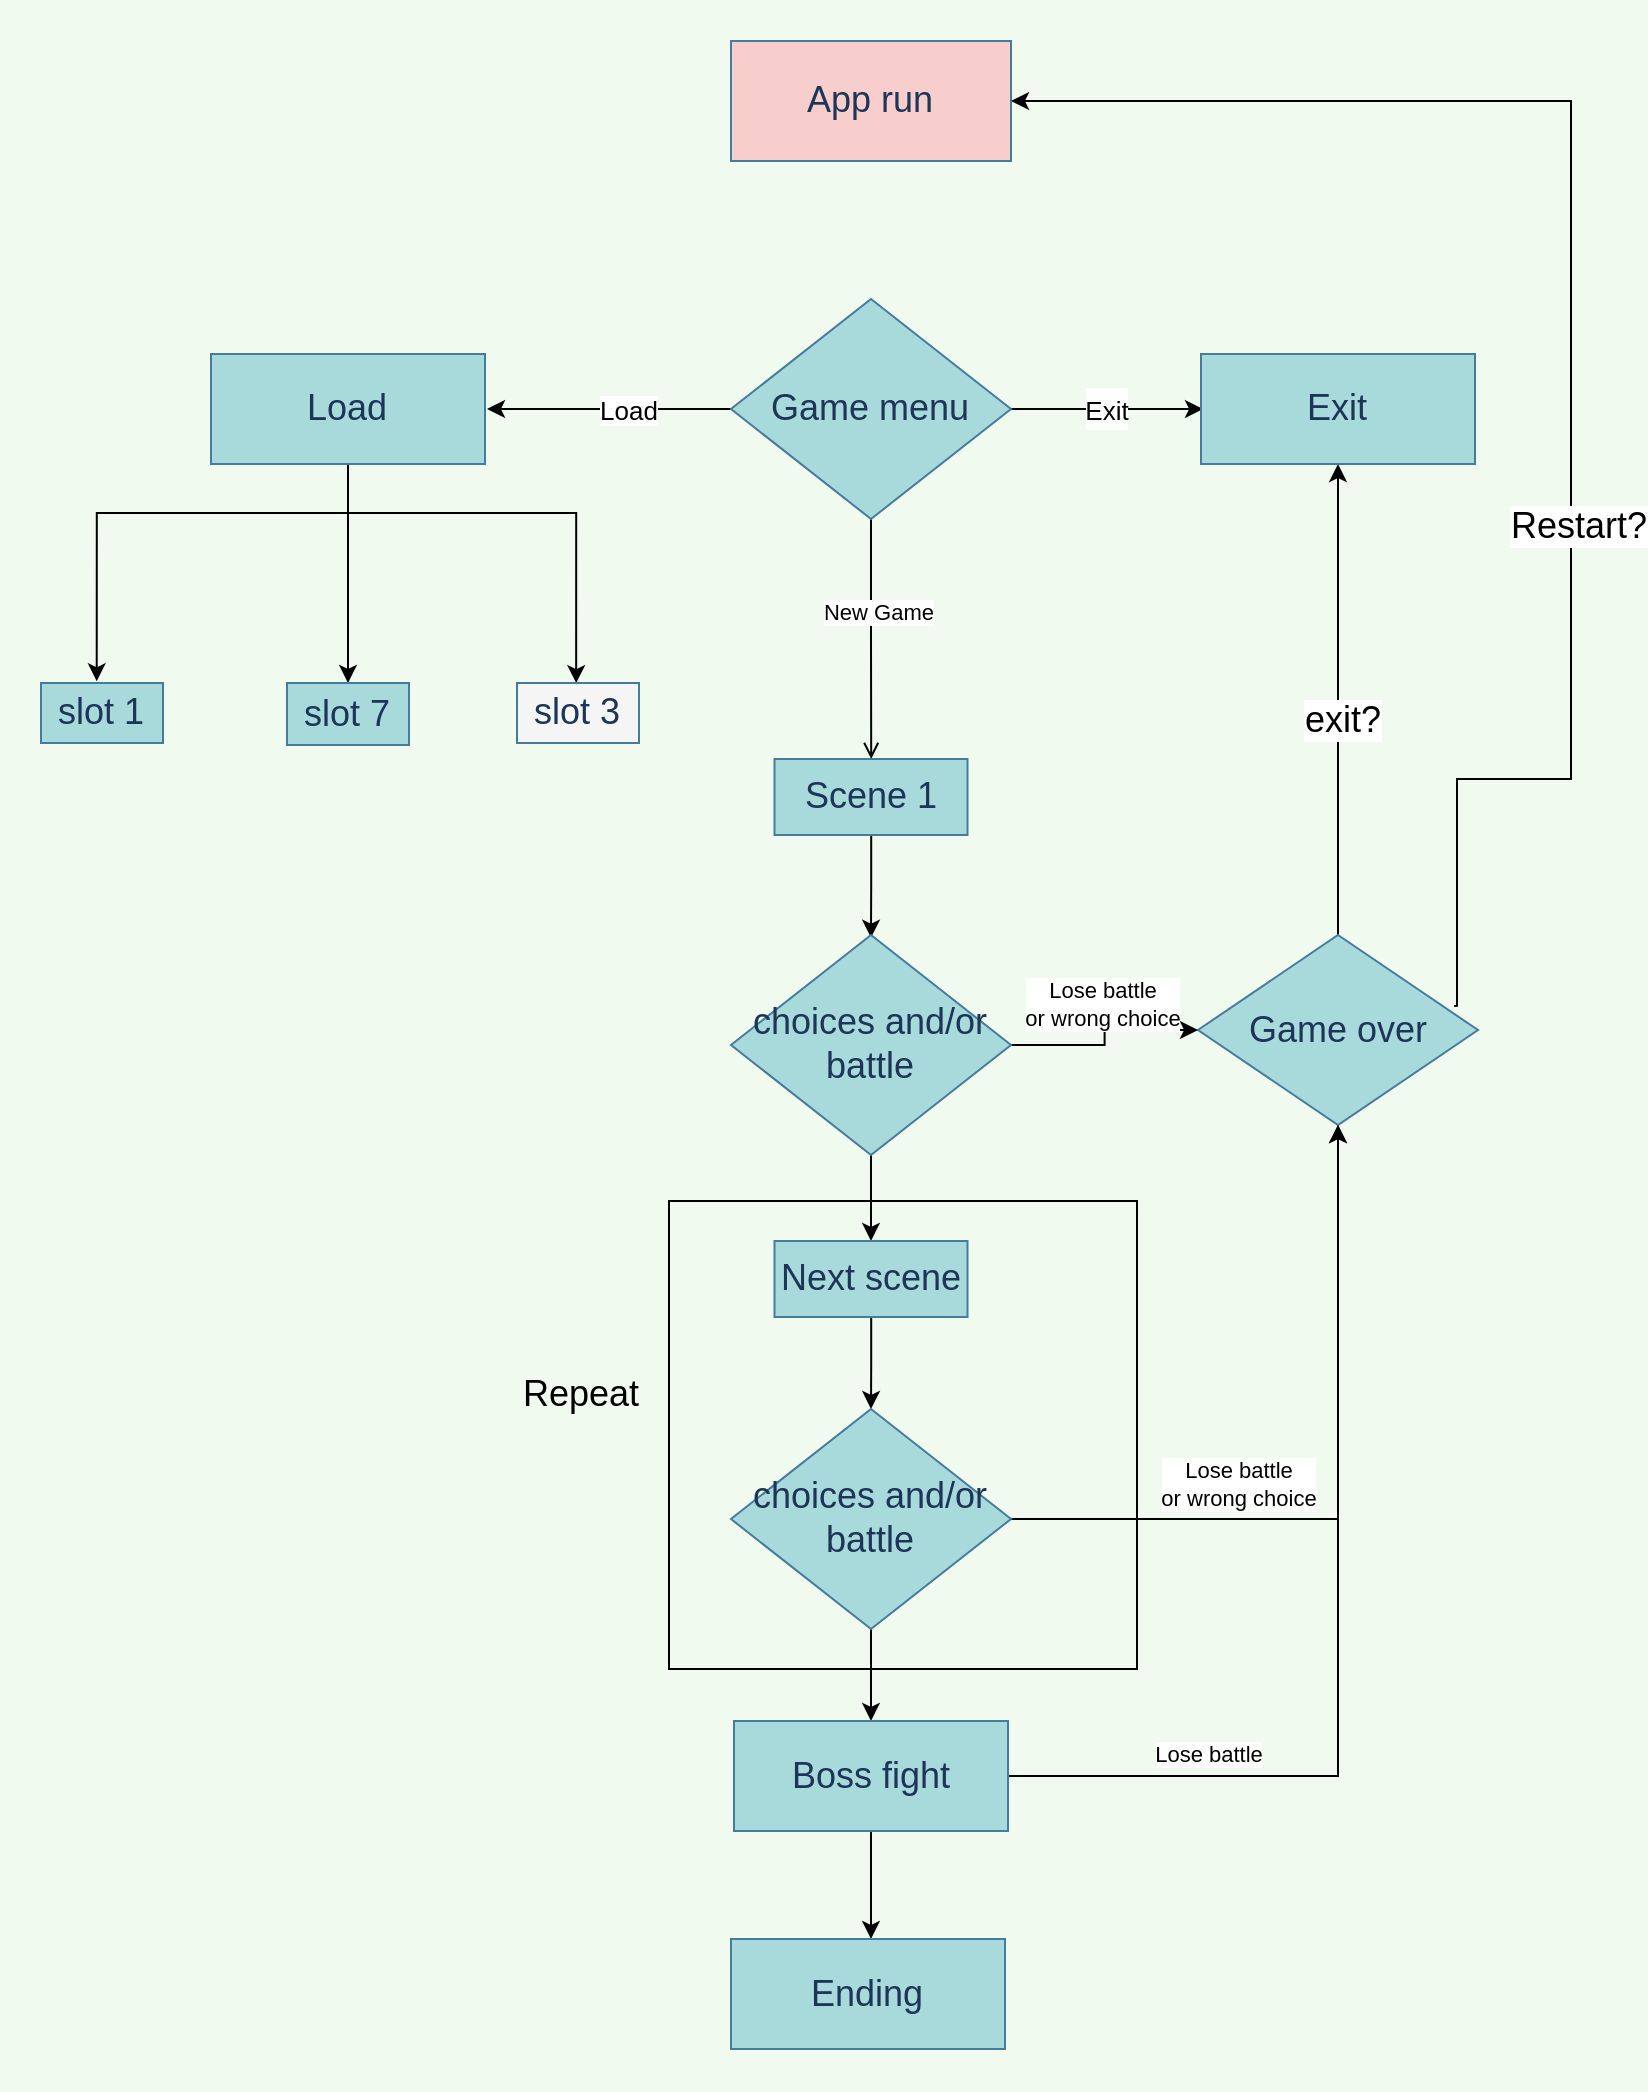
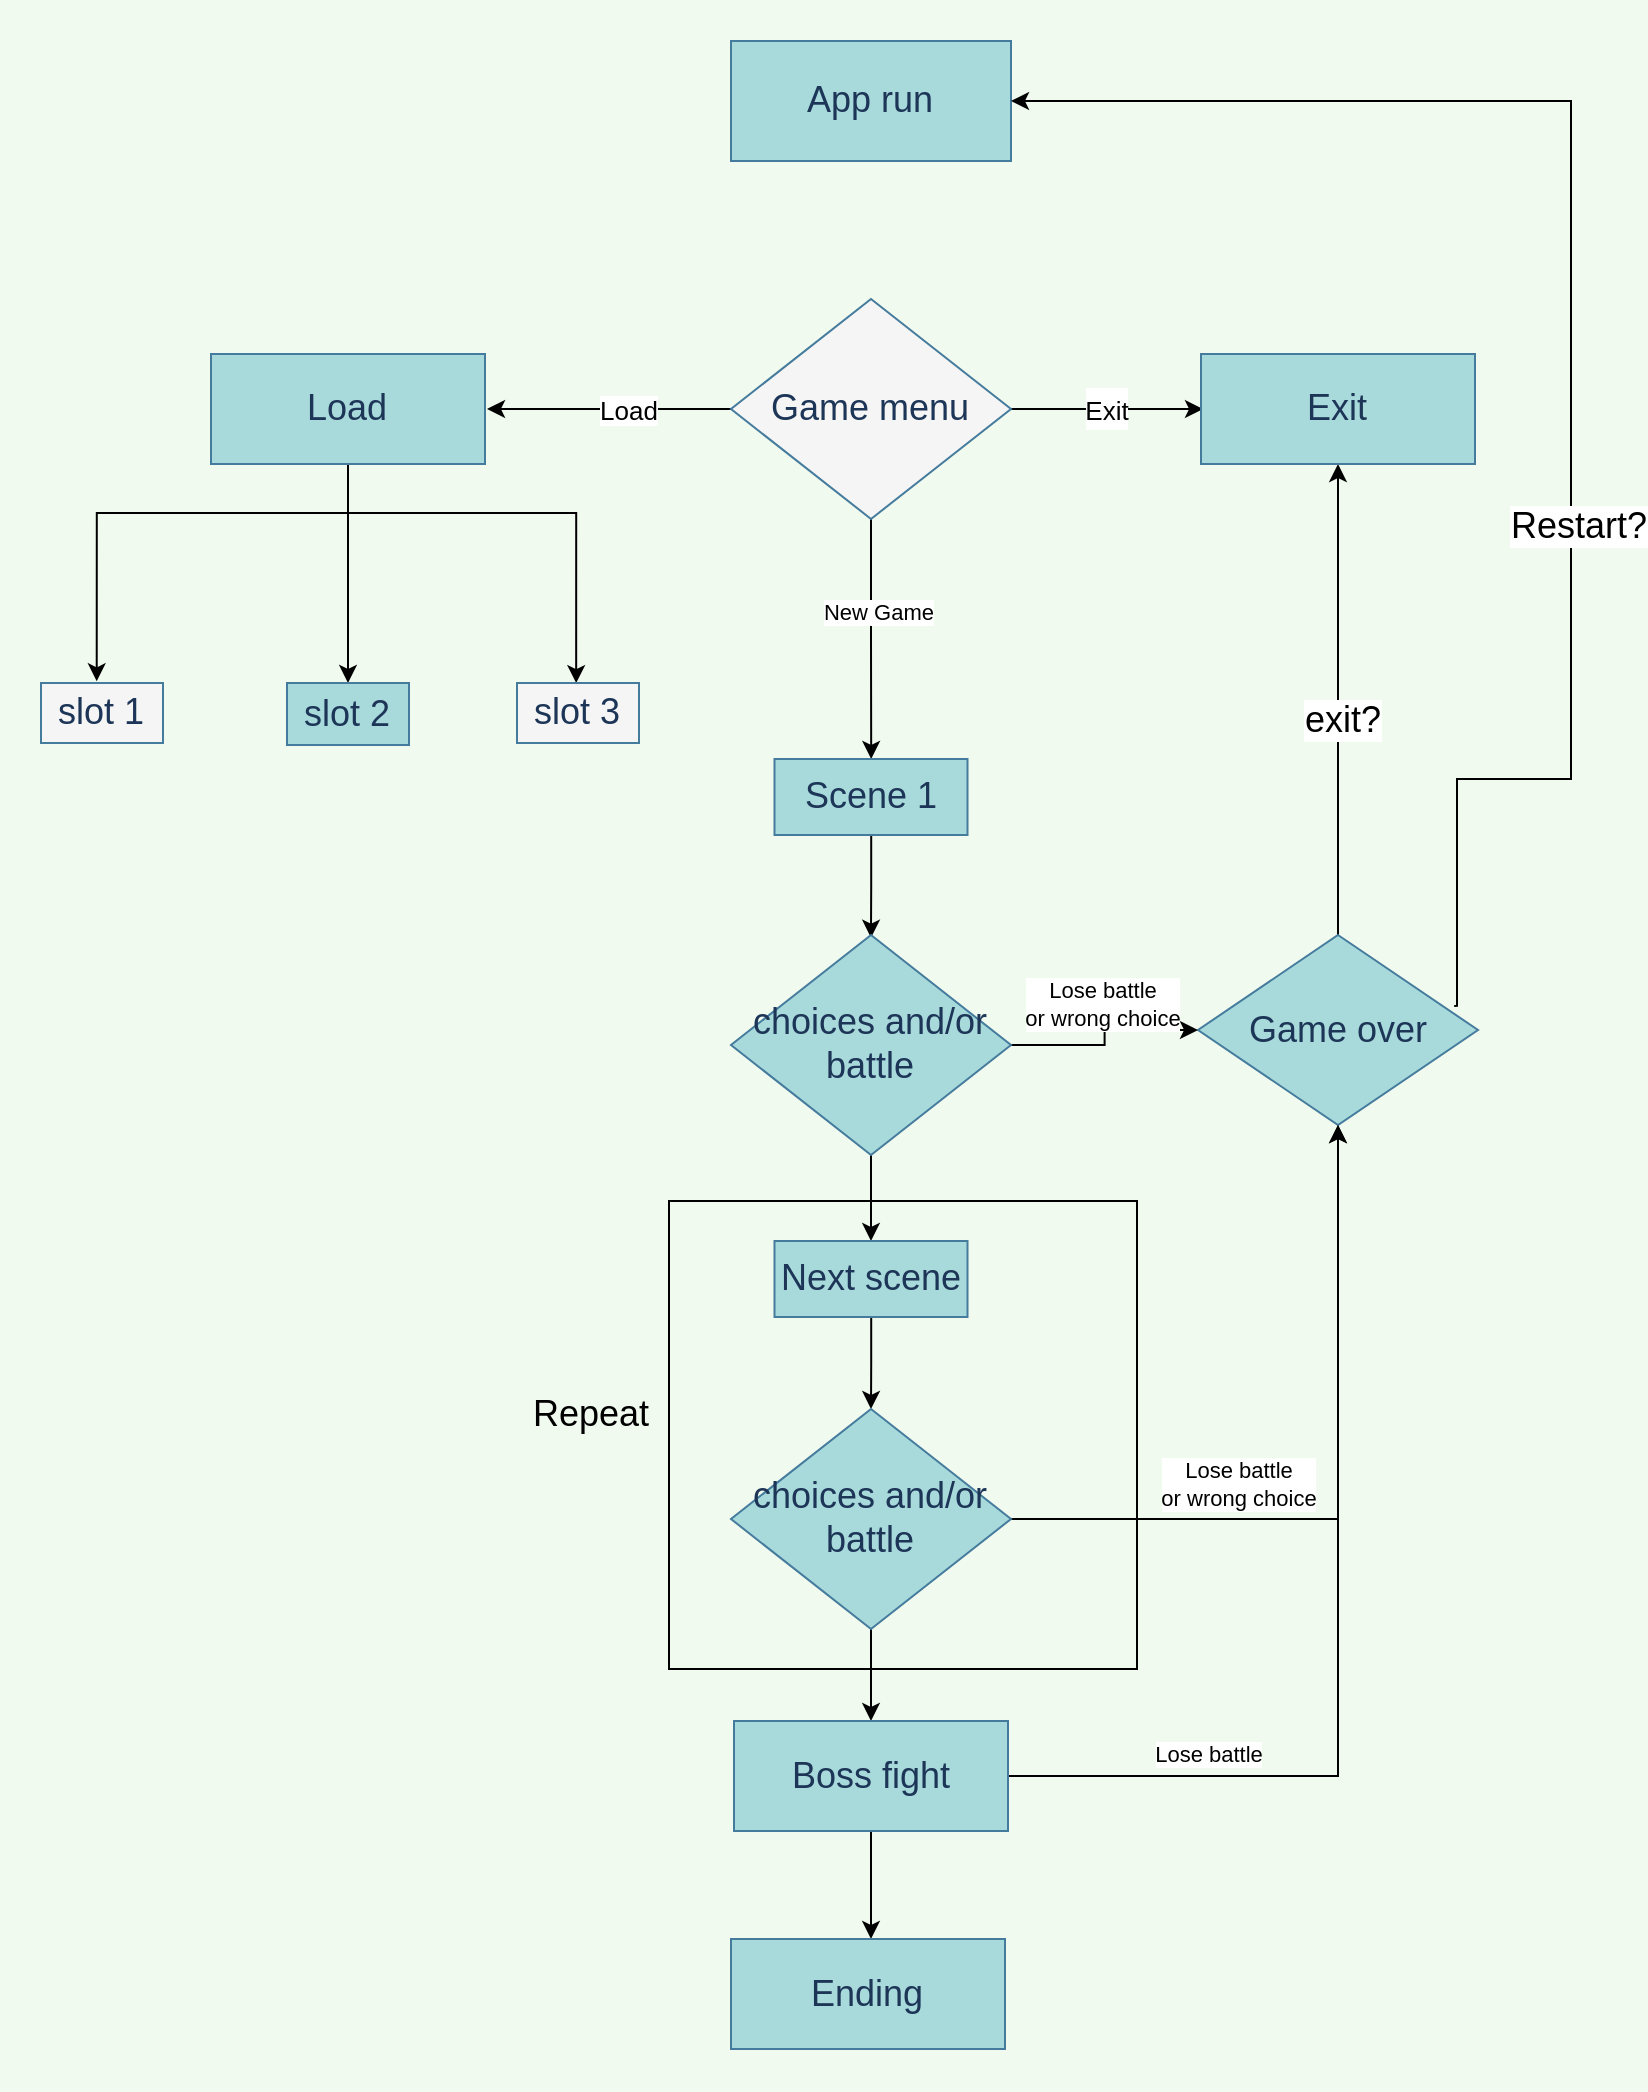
node "App run": fillcolor #f8cecc -> #a8dadc
node "Game menu": fillcolor #a8dadc -> #f5f5f5
node "slot 1": fillcolor #a8dadc -> #f5f5f5
node "slot 7": label "slot 7" -> "slot 2"
edge "Game menu" -> "Scene 1": arrowhead open -> classic
node "Repeat": moved (587, 1395) -> (597, 1415)
